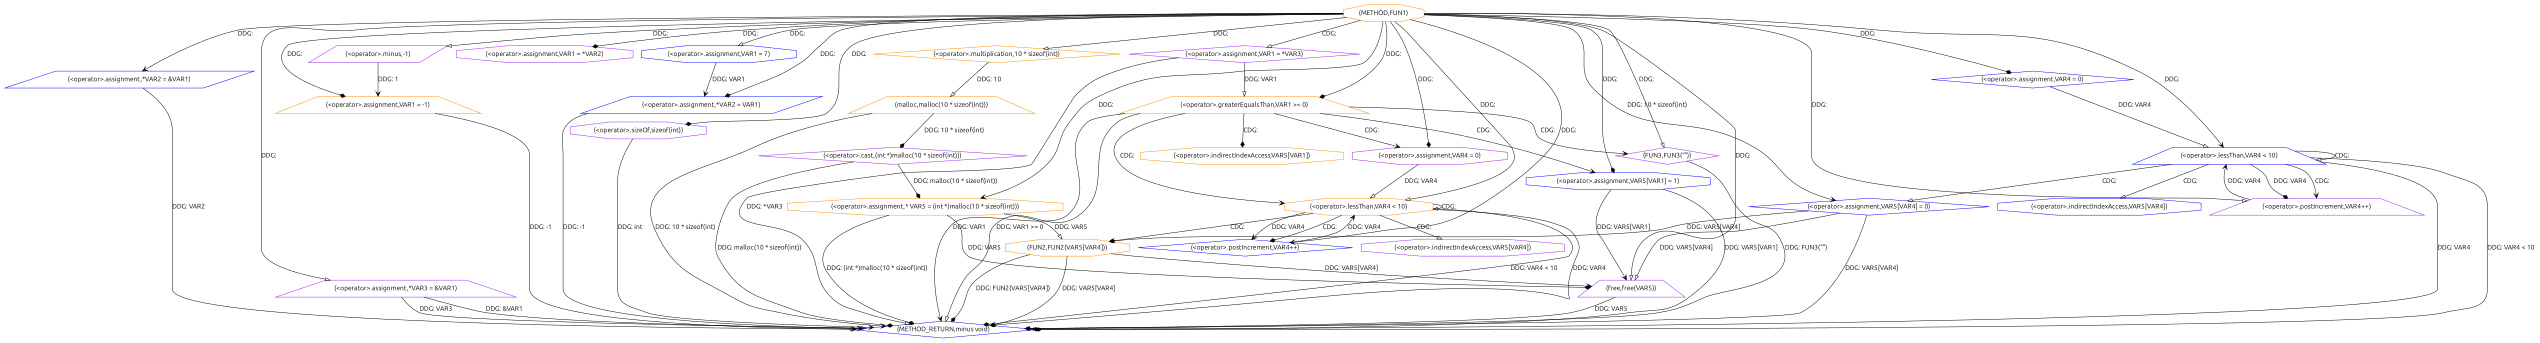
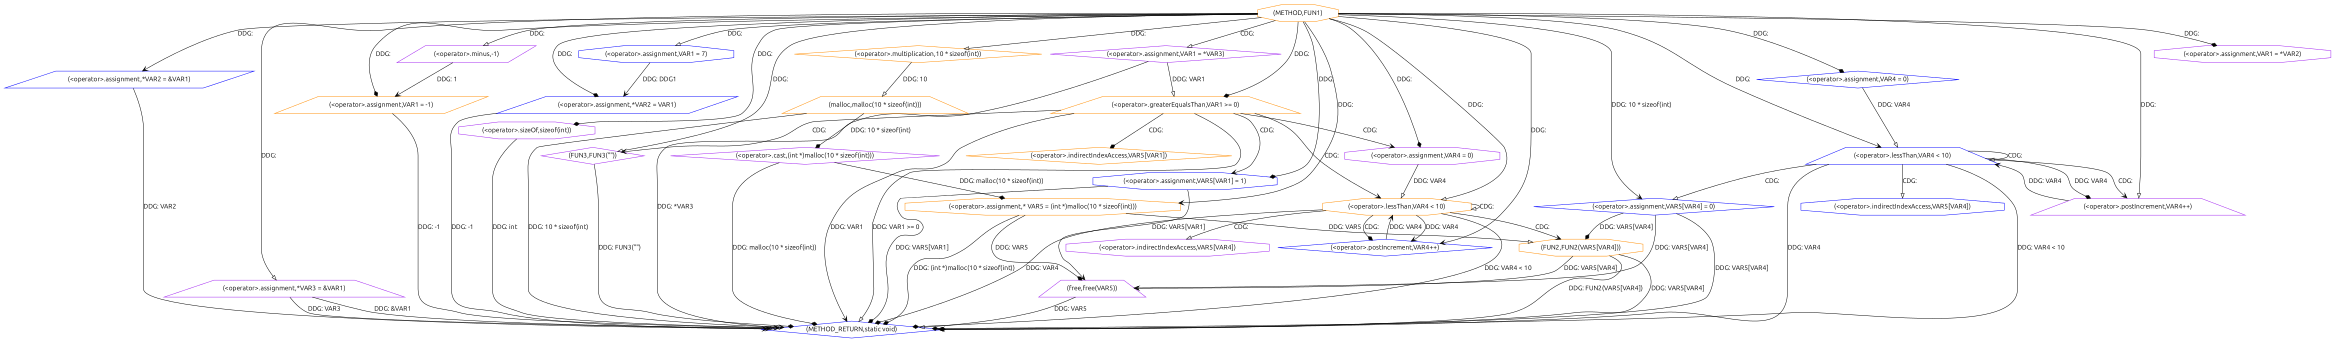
edge "(<operator>.assignment,VAR1 = 7)" -> "(<operator>.assignment,*VAR2 = VAR1)": label "DDG: VAR1" -> "DDG: DDG1"
edge "(METHOD,FUN1)" -> "(free,free(VAR5))": removed, label "DDG:"
node "(<operator>.assignment,VAR1 = -1)": shape trapezium -> parallelogram
node "(<operator>.indirectIndexAccess,VAR5[VAR1])": shape octagon -> diamond
node "(METHOD_RETURN,minus void)": label "(METHOD_RETURN,minus void)" -> "(METHOD_RETURN,static void)"
